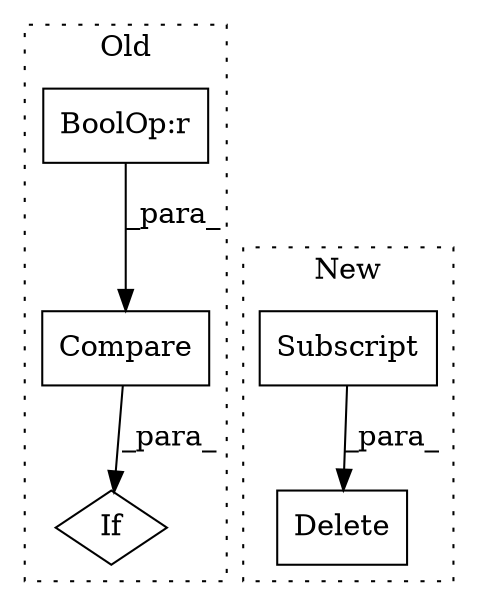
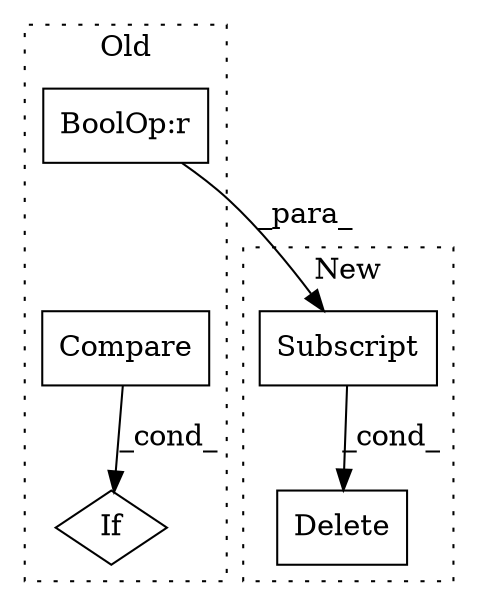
edge "BoolOp:r" -> "Compare": now "BoolOp:r" -> "Subscript"
edge "Compare" -> "If": label "_para_" -> "_cond_"
edge "Subscript" -> "Delete": label "_para_" -> "_cond_"
